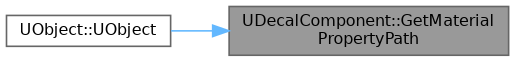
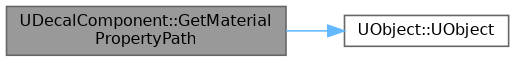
edge "UObject::UObject" -> "UDecalComponent::GetMaterial PropertyPath": reversed
